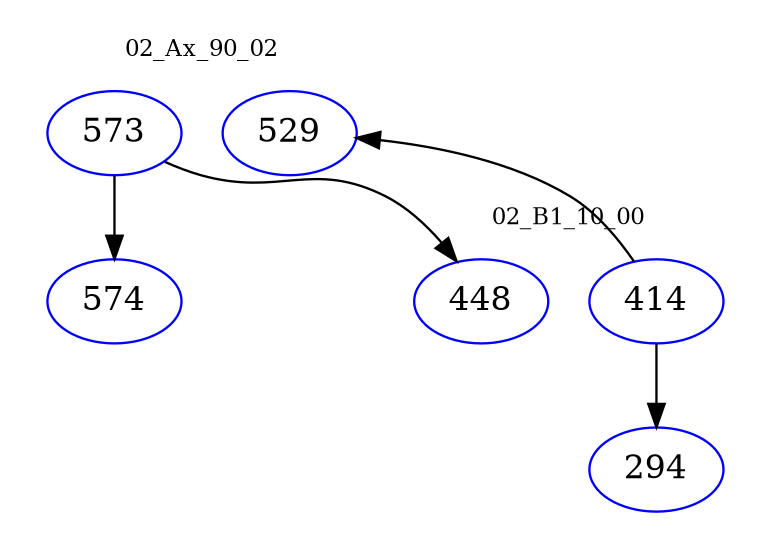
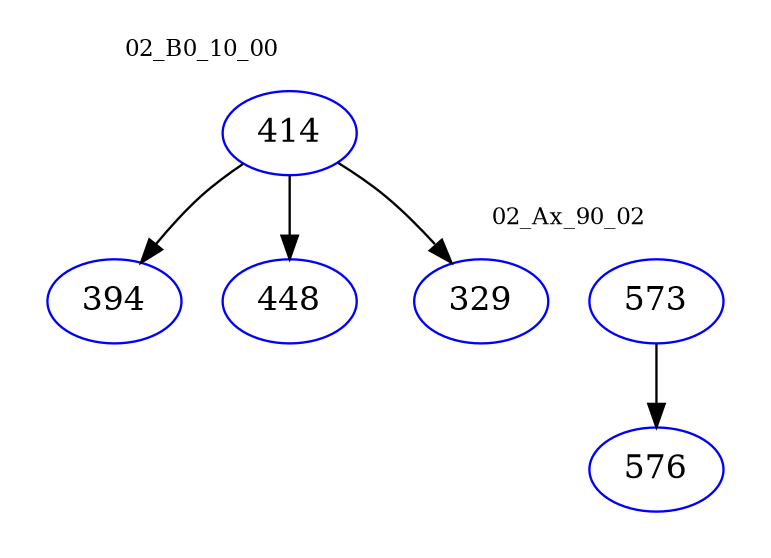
node "529": label "529" -> "329"
edge "573" -> "448": now "414" -> "448"
cluster "02_B1_10_00": label "02_B1_10_00" -> "02_B0_10_00"
node "574": label "574" -> "576"
node "294": label "294" -> "394"
